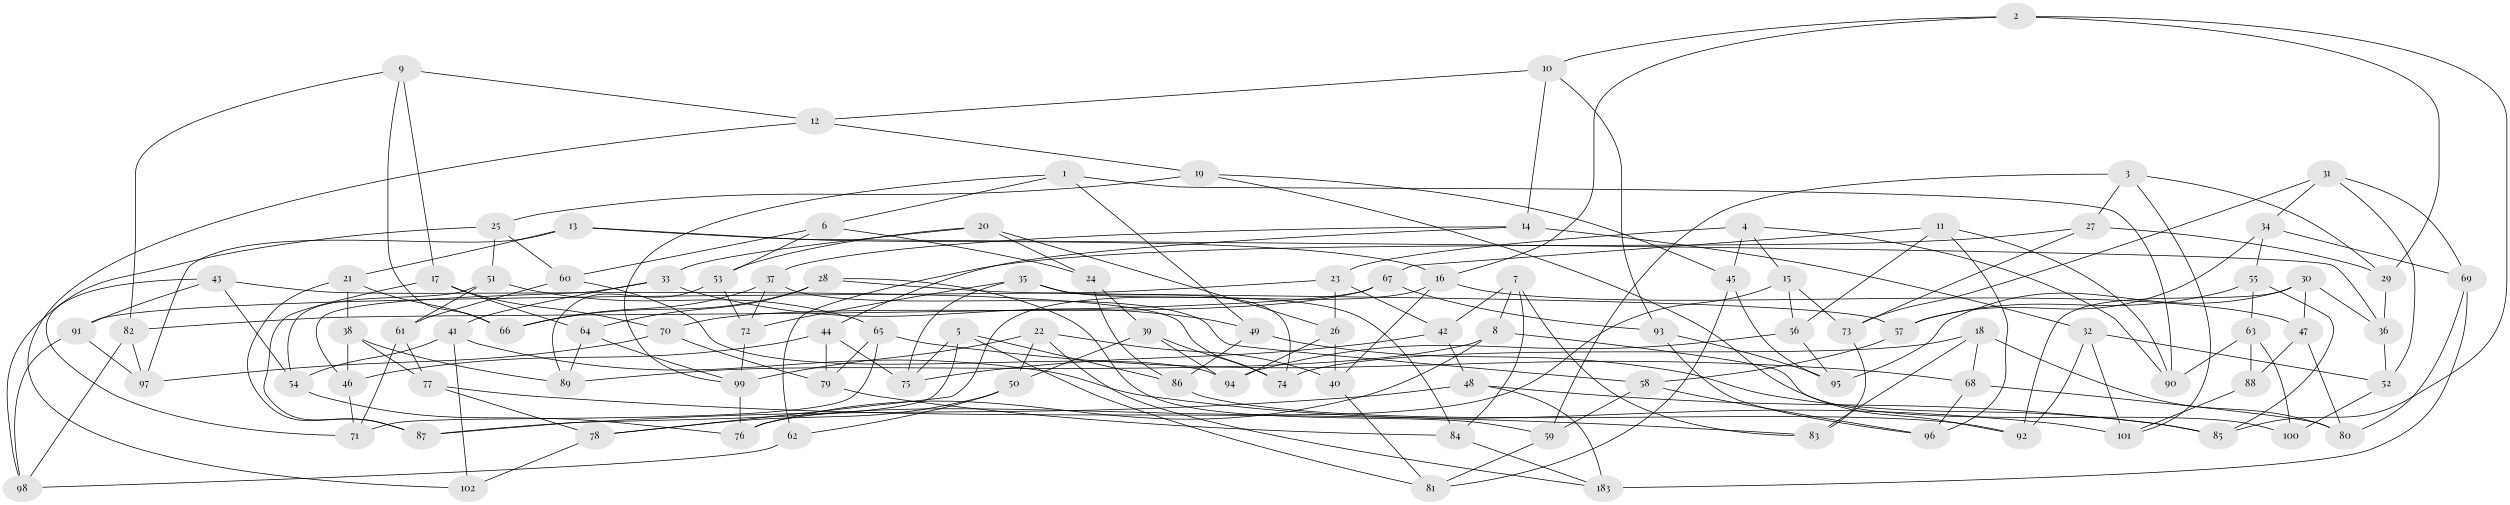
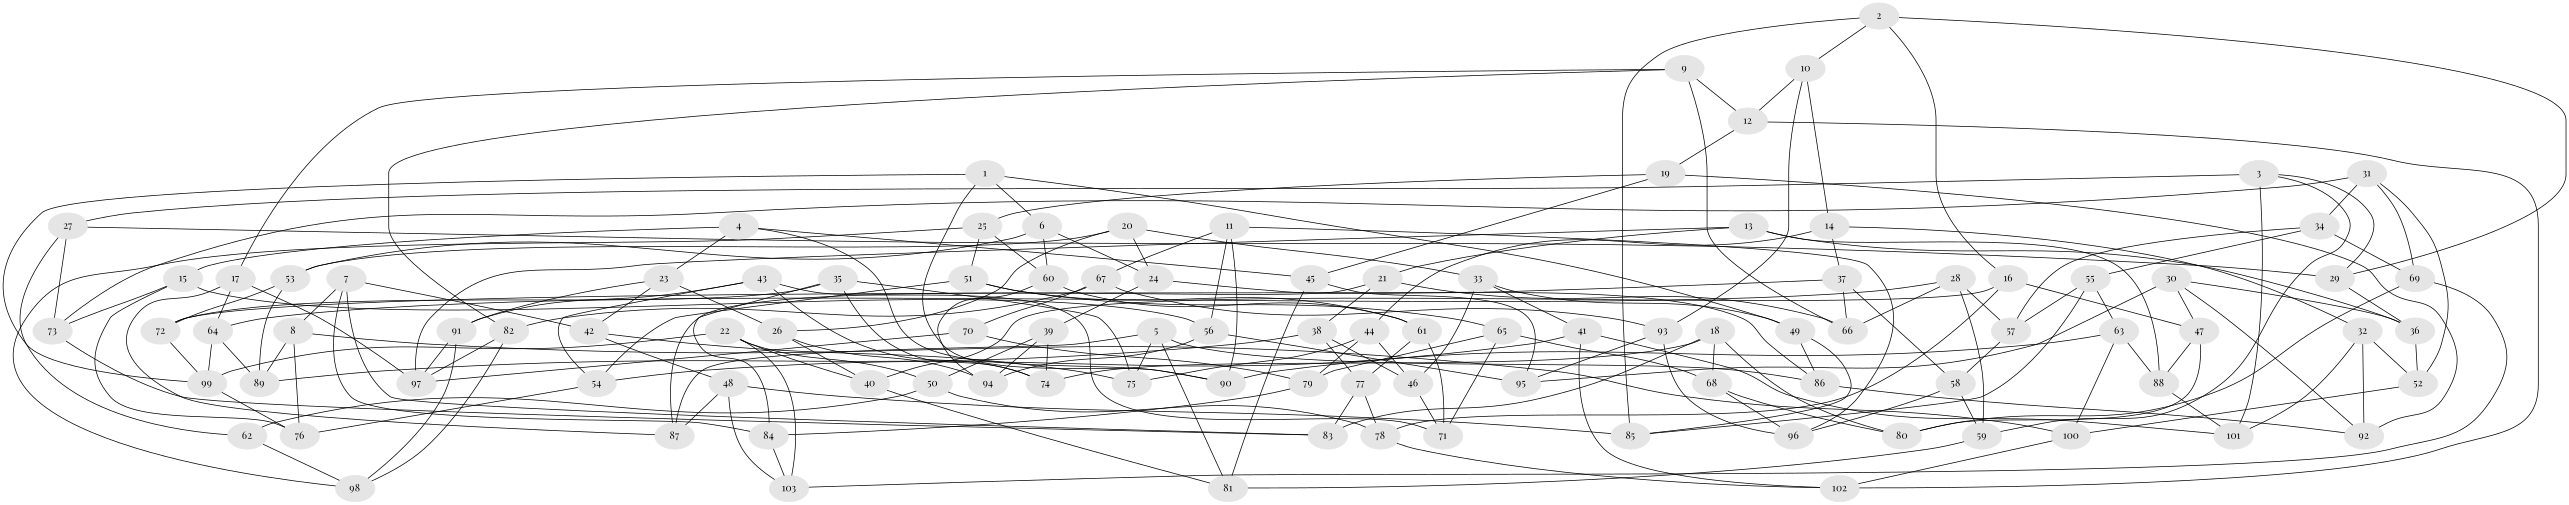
edge "13" -- "16": now "13" -- "88"
edge "17" -- "70": now "17" -- "97"
edge "100" -- "102": added
node "183": label "183" -> "103"
